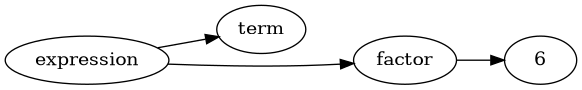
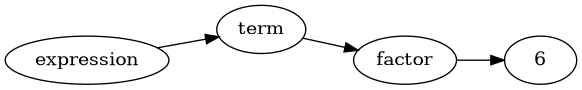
edge "expression" -> "factor": now "term" -> "factor"
